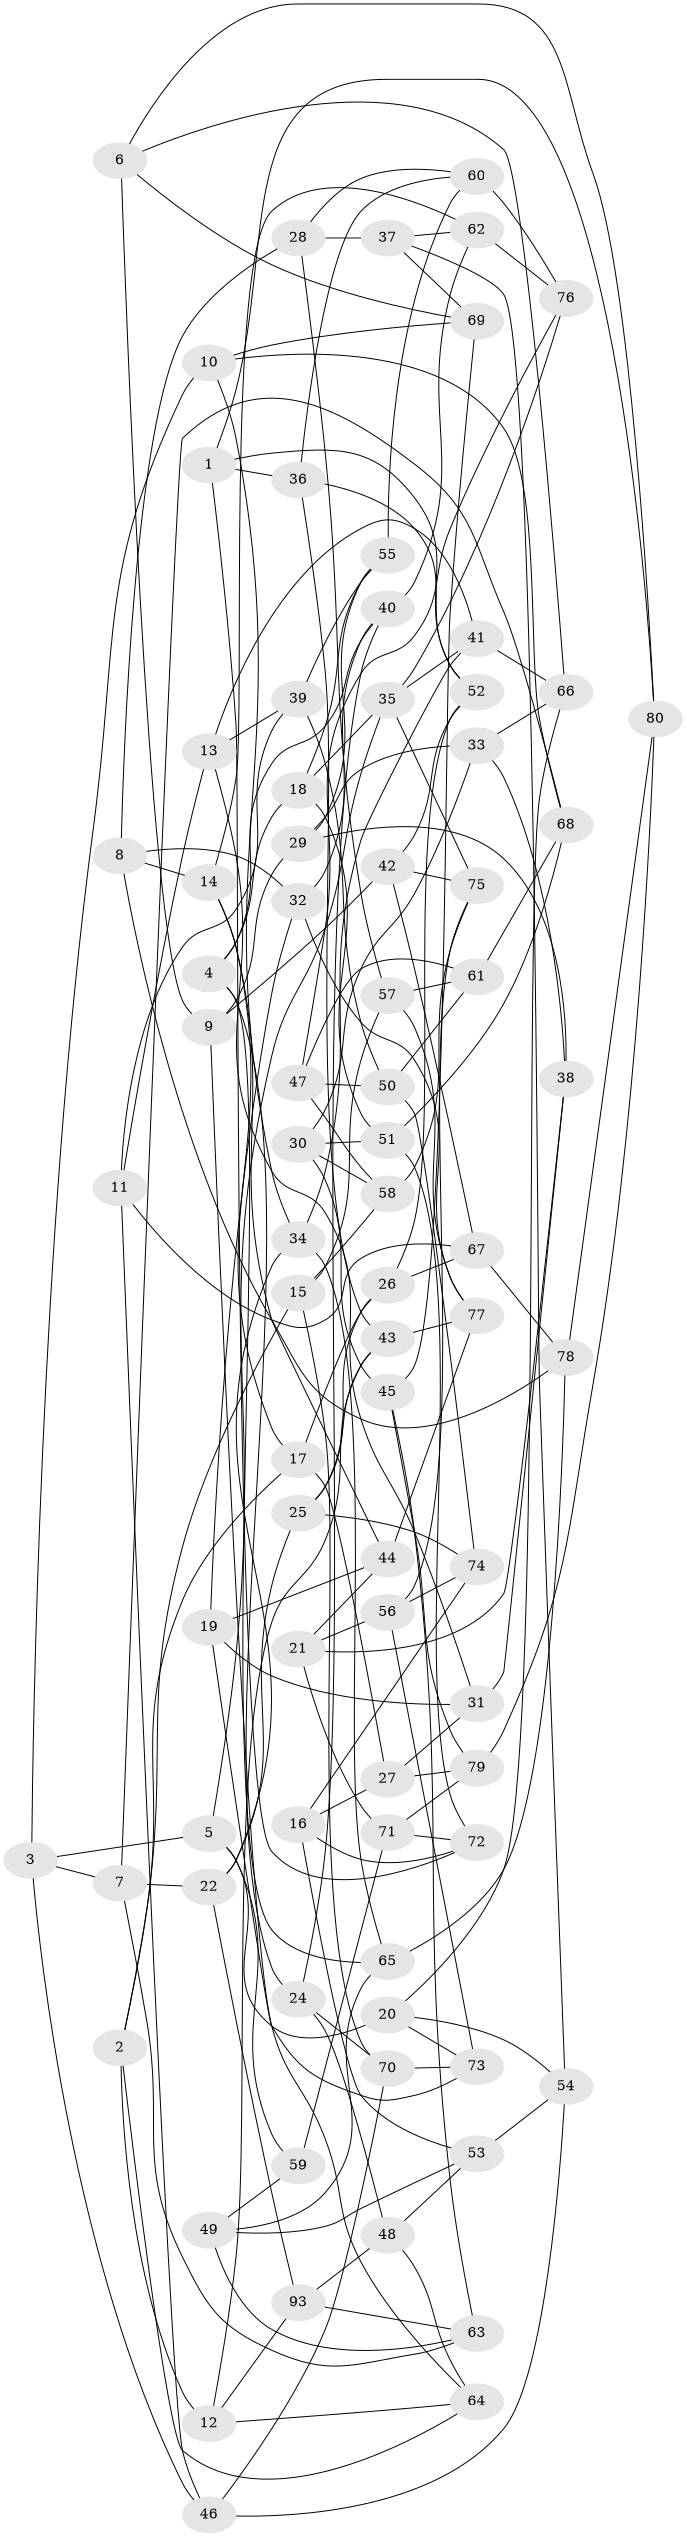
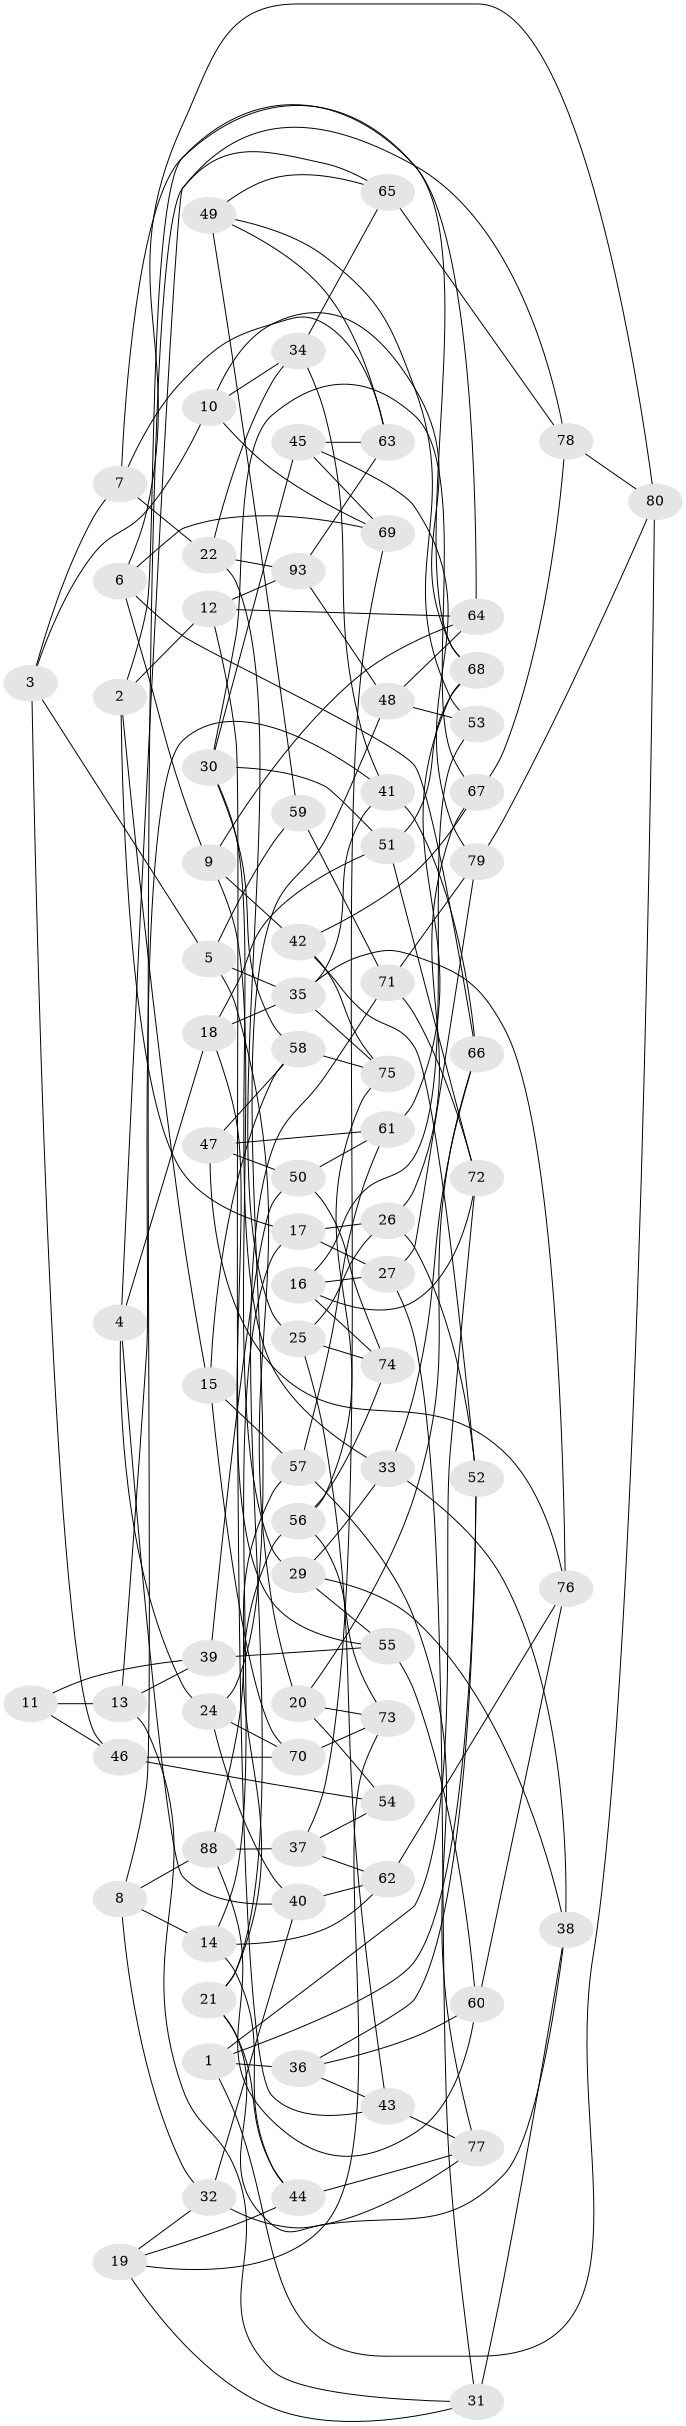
node "28": label "28" -> "88"
edge "11" -- "67": now "30" -- "67"
edge "54" -- "53": removed
